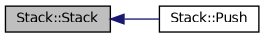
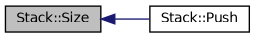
node "Stack::Stack": label "Stack::Stack" -> "Stack::Size"
